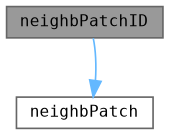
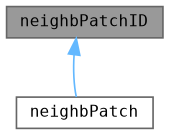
edge "neighbPatchID" -> "neighbPatch": reversed
